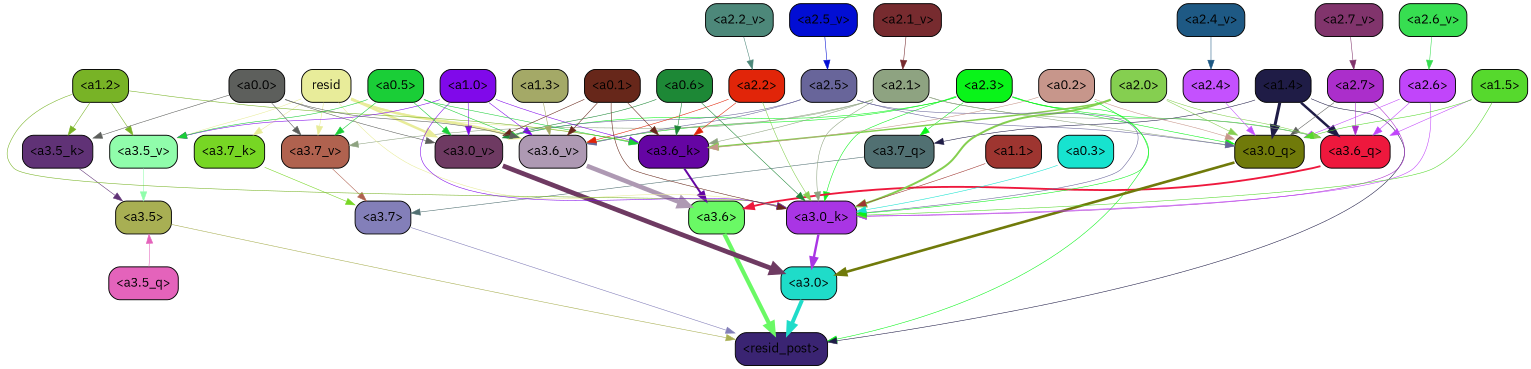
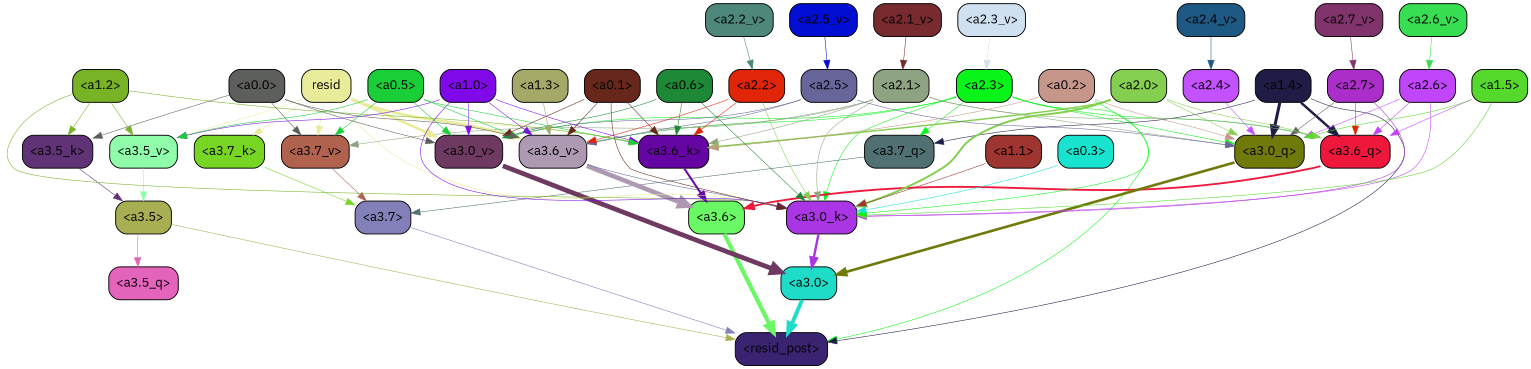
node "<a2.3_v>": added
edge "<a2.7>" -> "<a3.6_q>": color #ab2ecb -> #e12509
edge "<a2.5>" -> "<a3.0_k>": now "<a3.6_v>" -> "<a3.0_k>"
edge "<a3.5_q>" -> "<a3.5>": reversed
